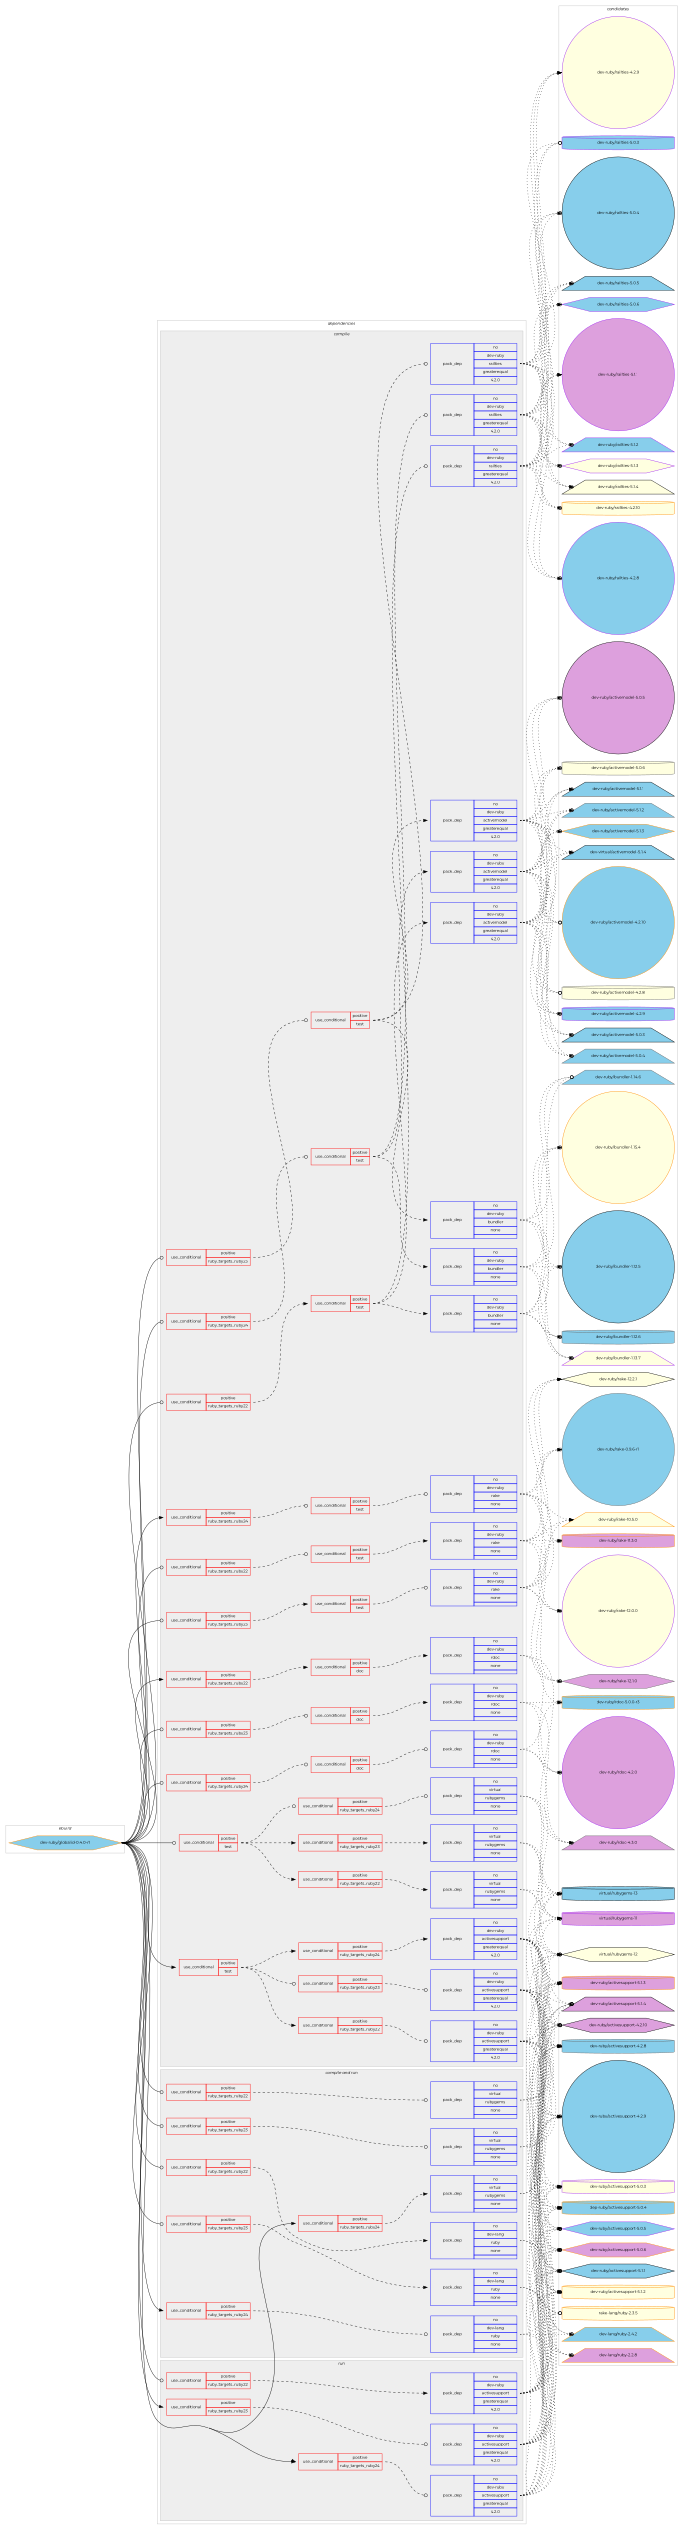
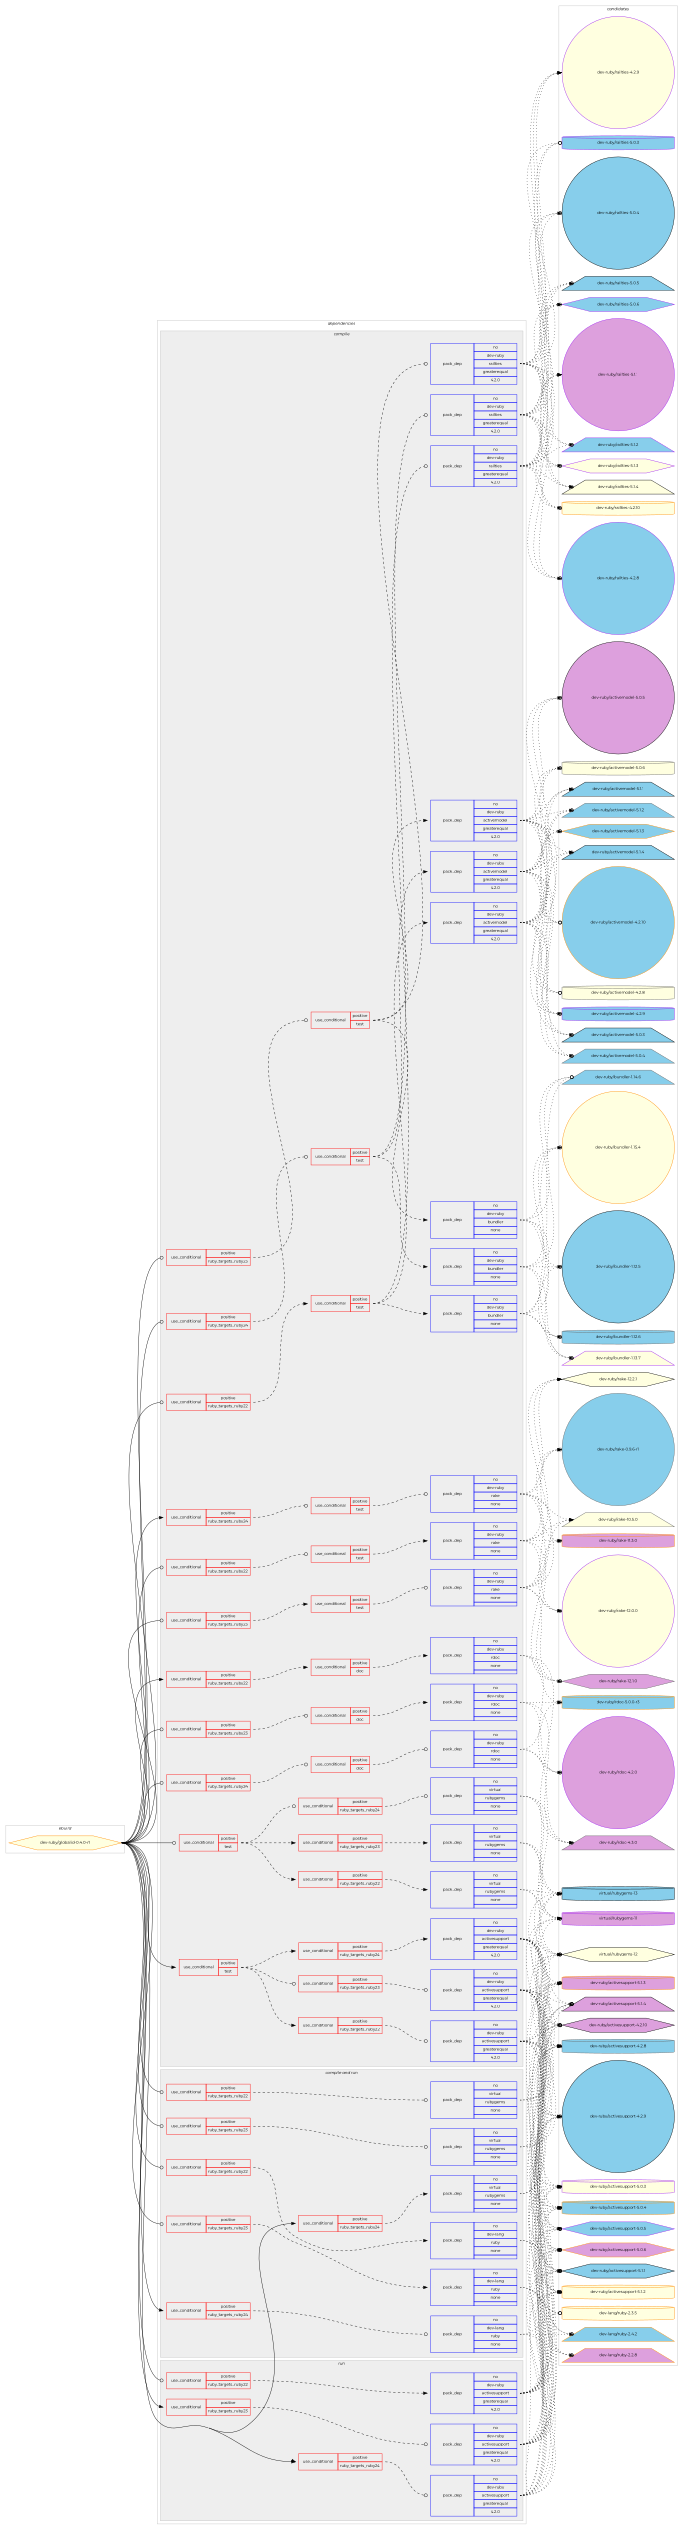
node "dev-virtual/activemodel-5.1.4": label "dev-virtual/activemodel-5.1.4" -> "dev-ruby/activemodel-5.1.4"
node "dev-ruby/rake-10.5.0": color darkorange -> gray40
node "dev-ruby/globalid-0.4.0-r1": fillcolor skyblue -> lightyellow
node "dep-ruby/activesupport-5.0.4": label "dep-ruby/activesupport-5.0.4" -> "dev-ruby/activesupport-5.0.4"
node "rake-lang/ruby-2.3.5": label "rake-lang/ruby-2.3.5" -> "dev-lang/ruby-2.3.5"
